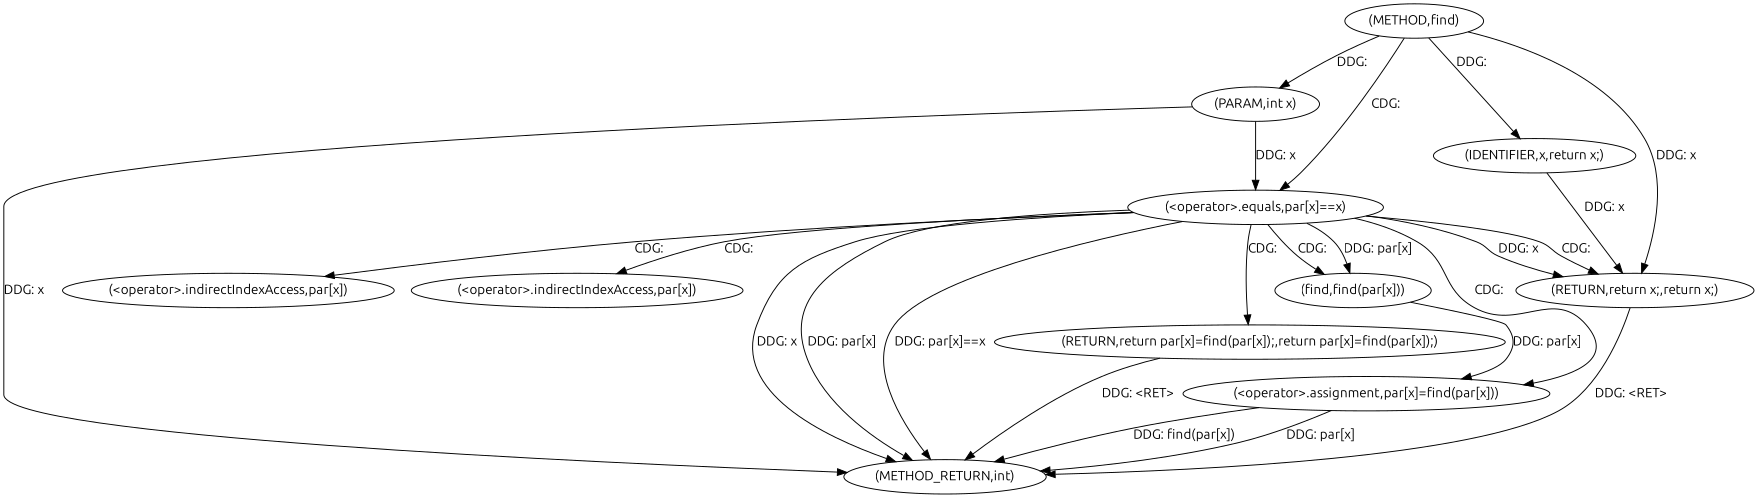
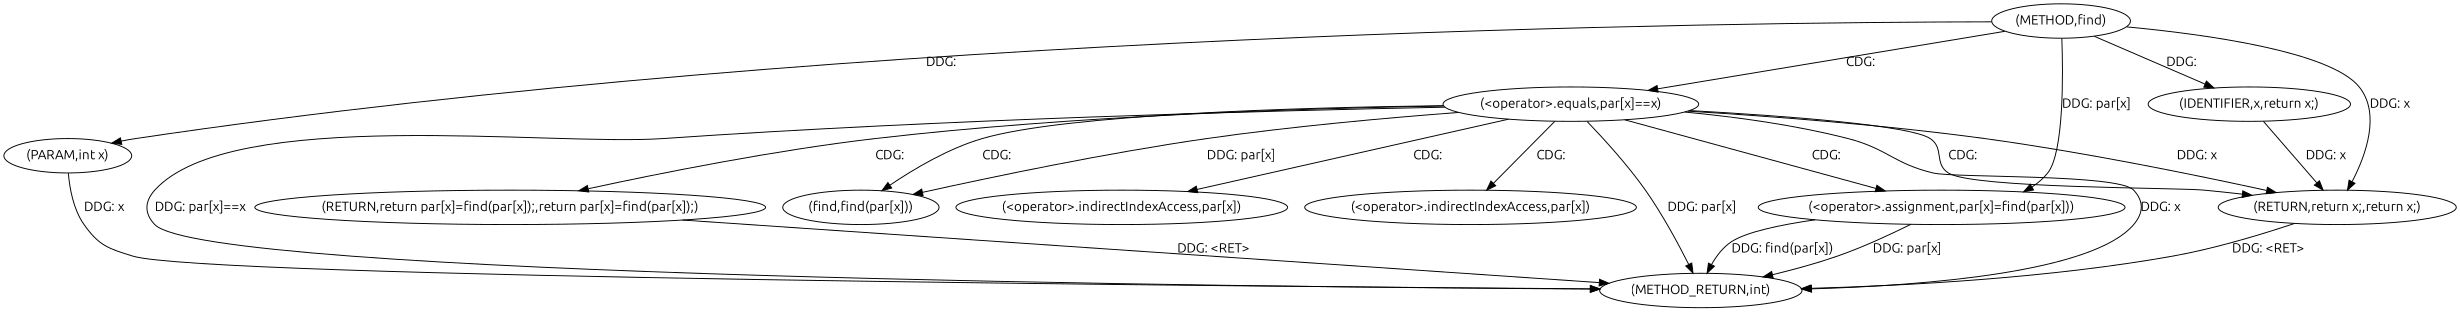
edge "(PARAM,int x)" -> "(<operator>.equals,par[x]==x)": removed, label "DDG: x"
edge "(find,find(par[x]))" -> "(<operator>.assignment,par[x]=find(par[x]))": now "(METHOD,find)" -> "(<operator>.assignment,par[x]=find(par[x]))"
